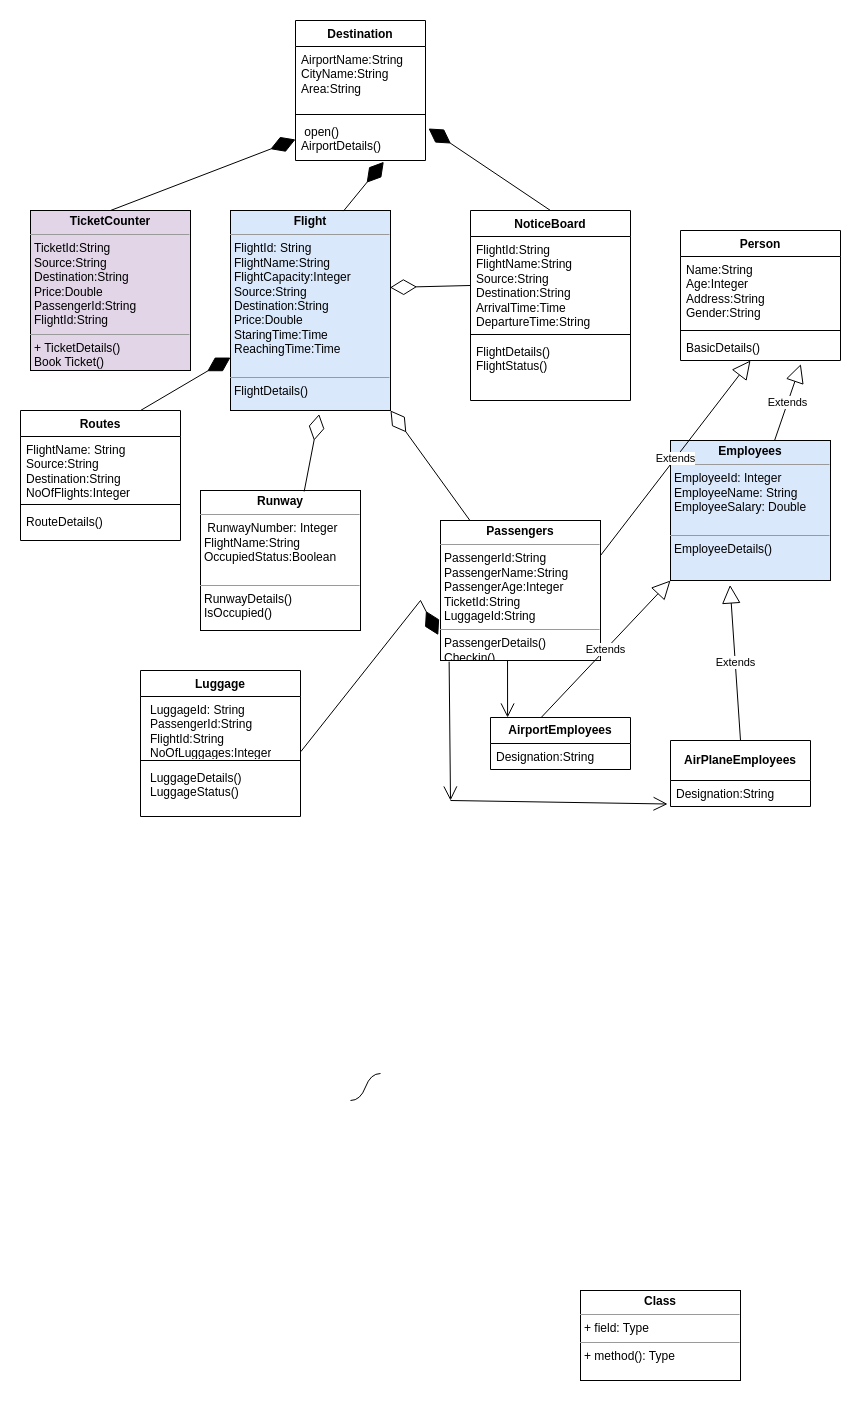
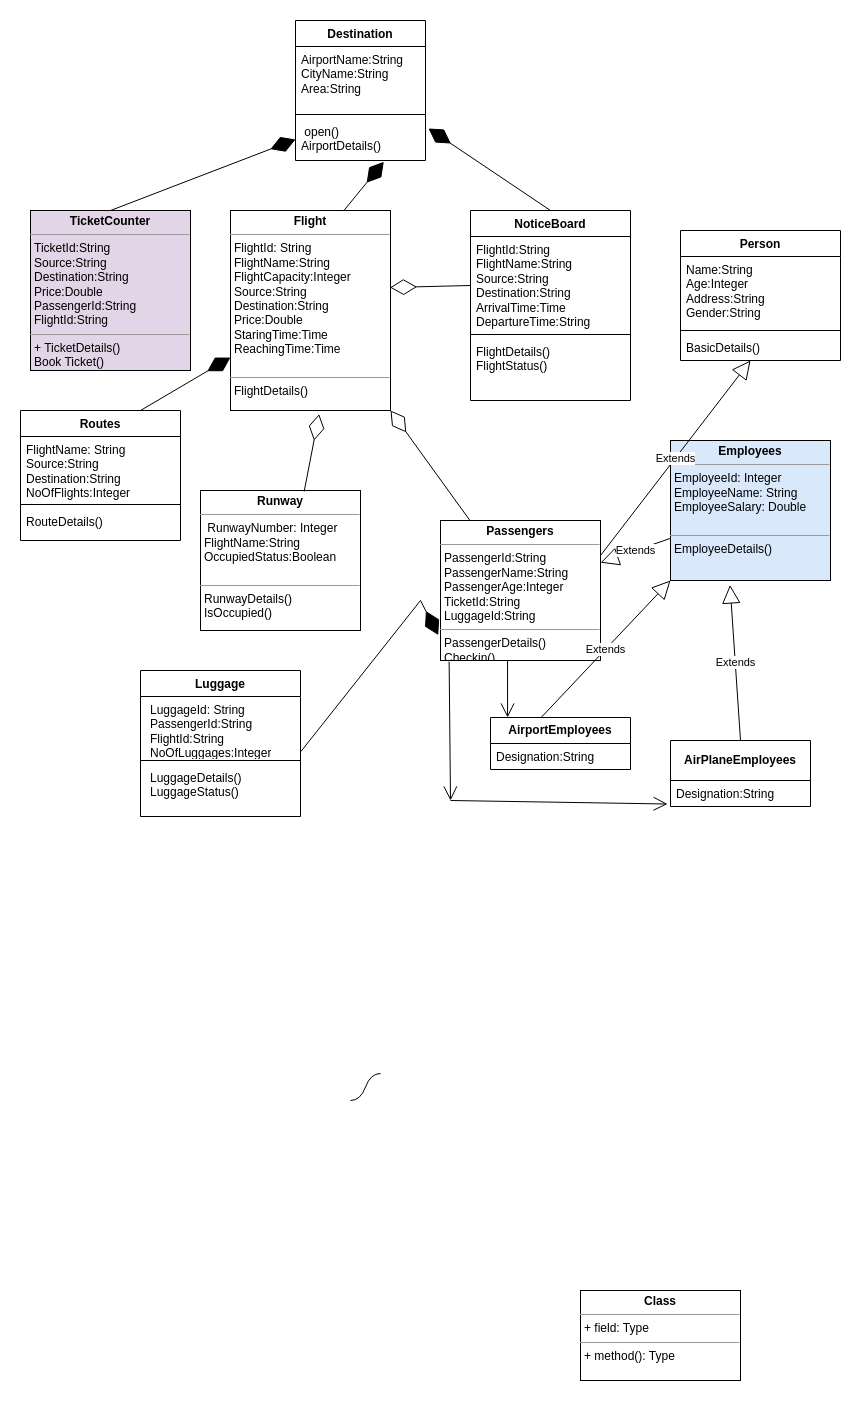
node "Flight FlightId: String FlightName:String FlightCapacity:Integer Source:String Destination:String Price:Double StaringTime:Time ReachingTime:Time FlightDetails()": fillcolor #dae8fc -> #ffffff
edge "Employees EmployeeId: Integer EmployeeName: String EmployeeSalary: Double EmployeeDetails()" -> "BasicDetails()": now "Employees EmployeeId: Integer EmployeeName: String EmployeeSalary: Double EmployeeDetails()" -> "Passengers PassengerId:String PassengerName:String PassengerAge:Integer TicketId:String LuggageId:String PassengerDetails() Checkin()"
